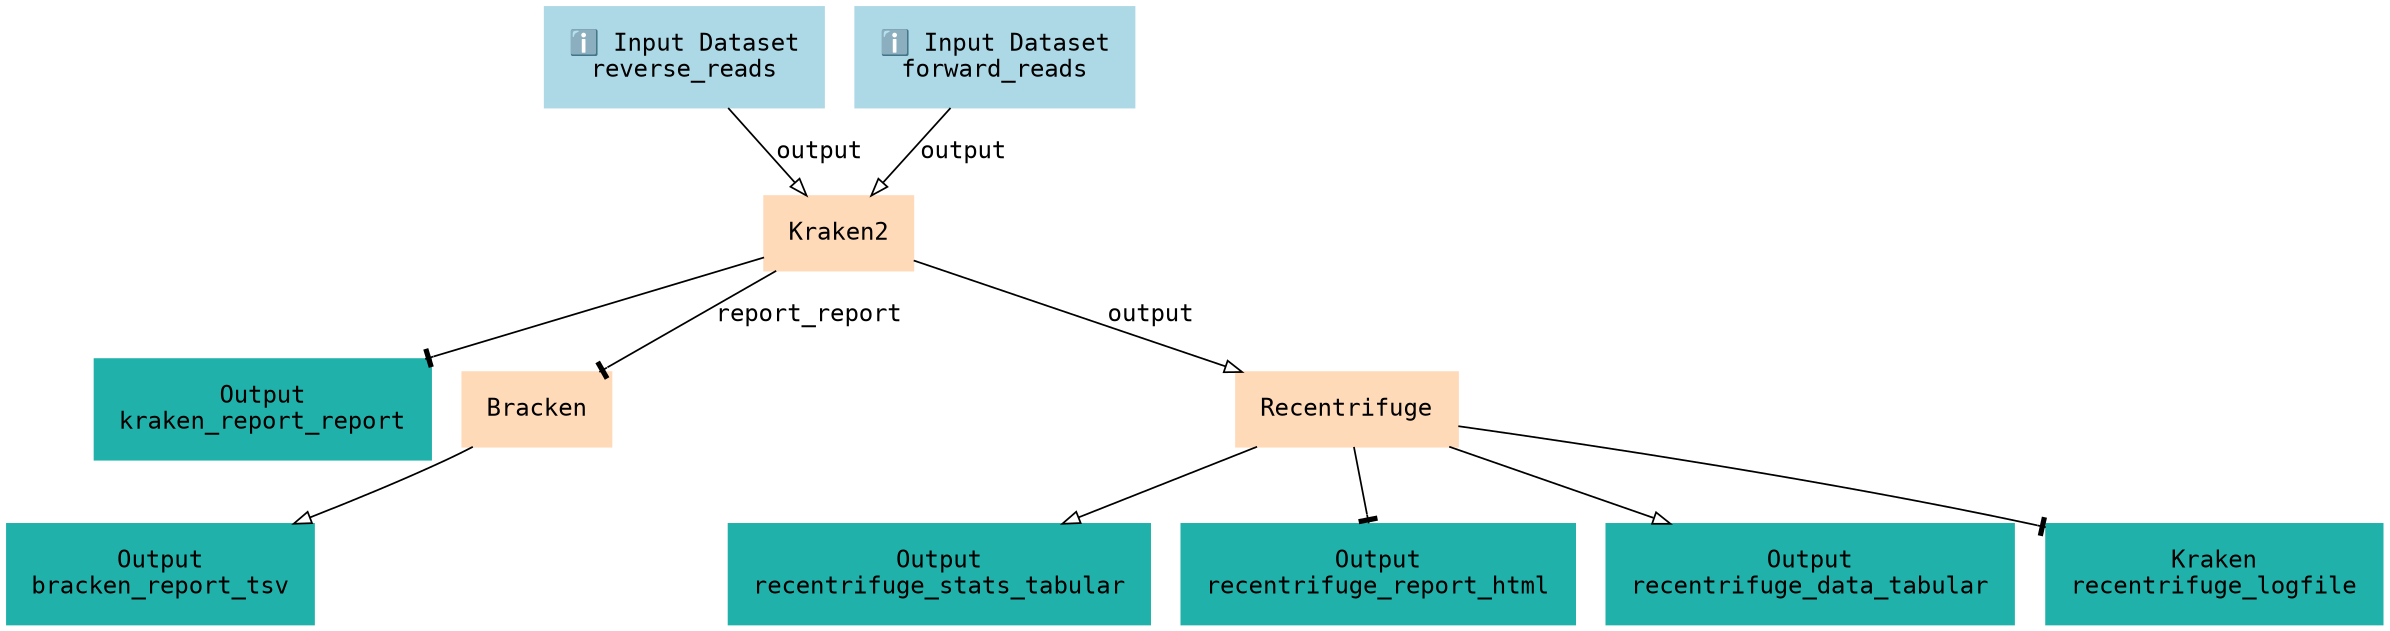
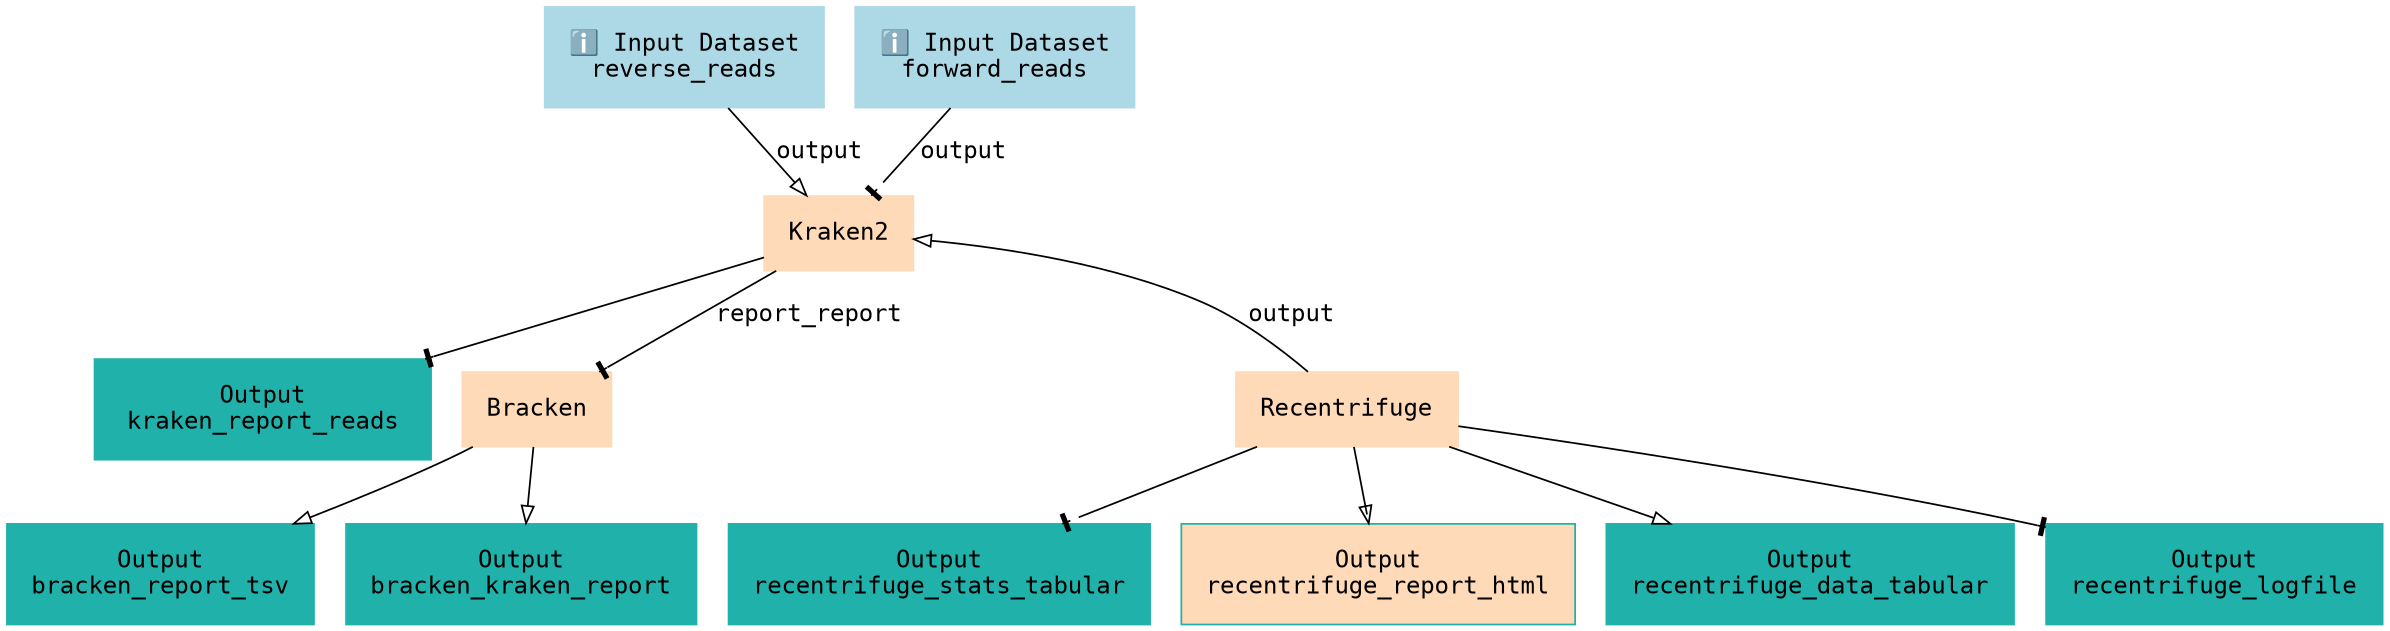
edge "ℹ️ Input Dataset forward_reads" -> "Kraken2": arrowhead onormal -> tee
edge "Kraken2" -> "Recentrifuge": reversed
node "Output kraken_report_report": label "Output kraken_report_report" -> "Output kraken_report_reads"
edge "Recentrifuge" -> "Output recentrifuge_report_html": arrowhead tee -> onormal
edge "Recentrifuge" -> "Output recentrifuge_stats_tabular": arrowhead onormal -> tee
node "Output bracken_kraken_report": added
node "Output recentrifuge_report_html": fillcolor lightseagreen -> peachpuff
node "Kraken recentrifuge_logfile": label "Kraken recentrifuge_logfile" -> "Output recentrifuge_logfile"
